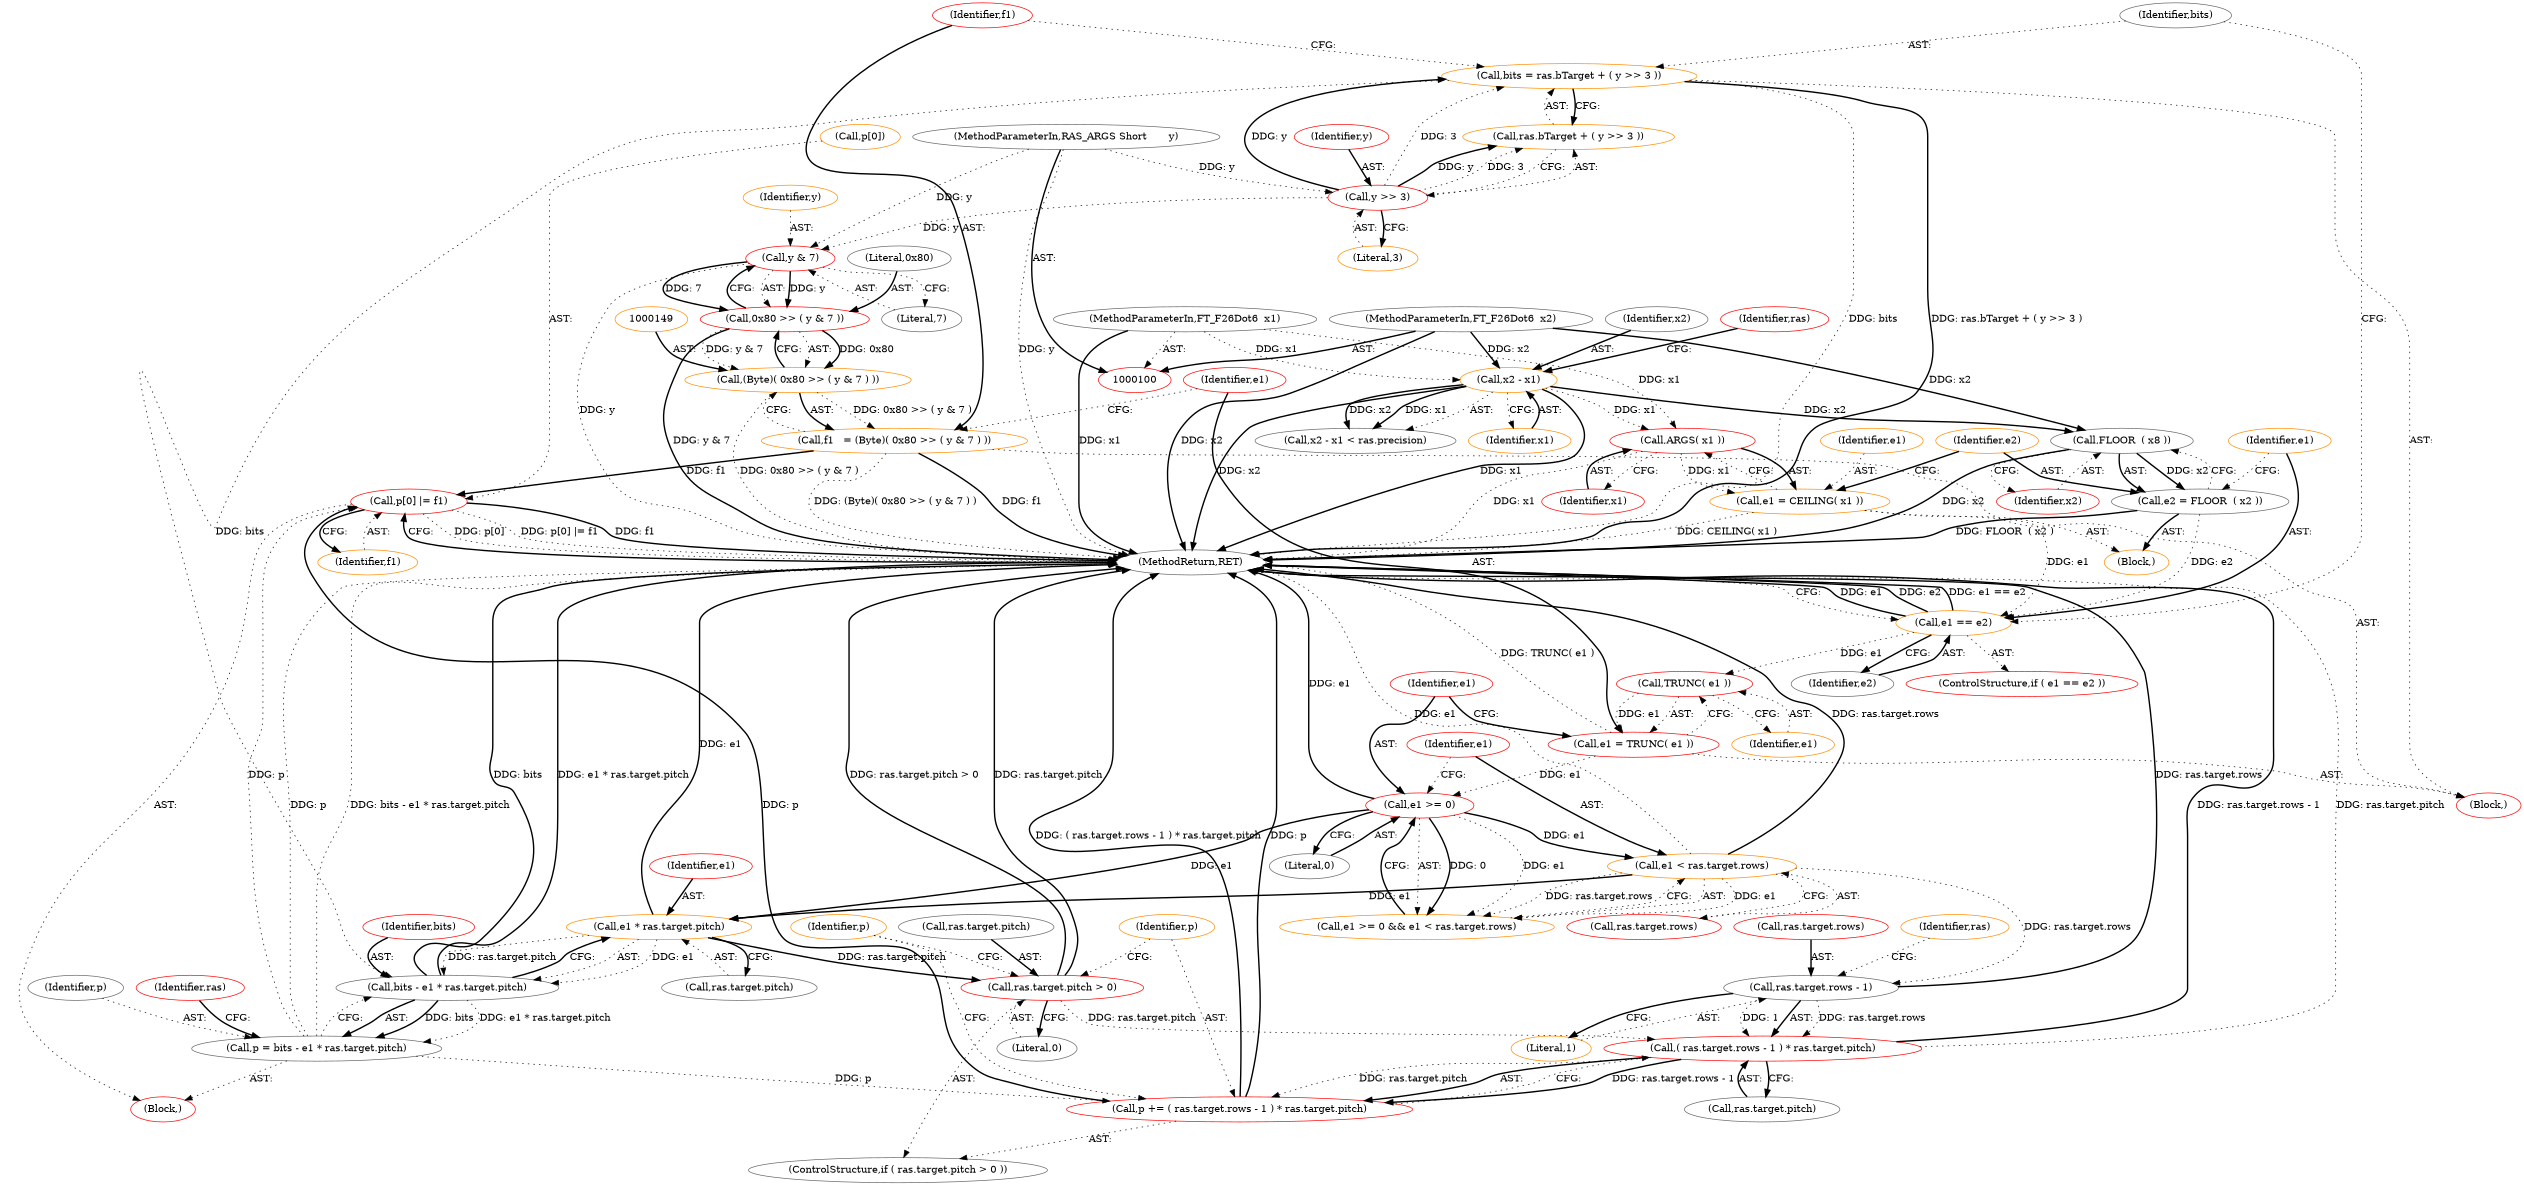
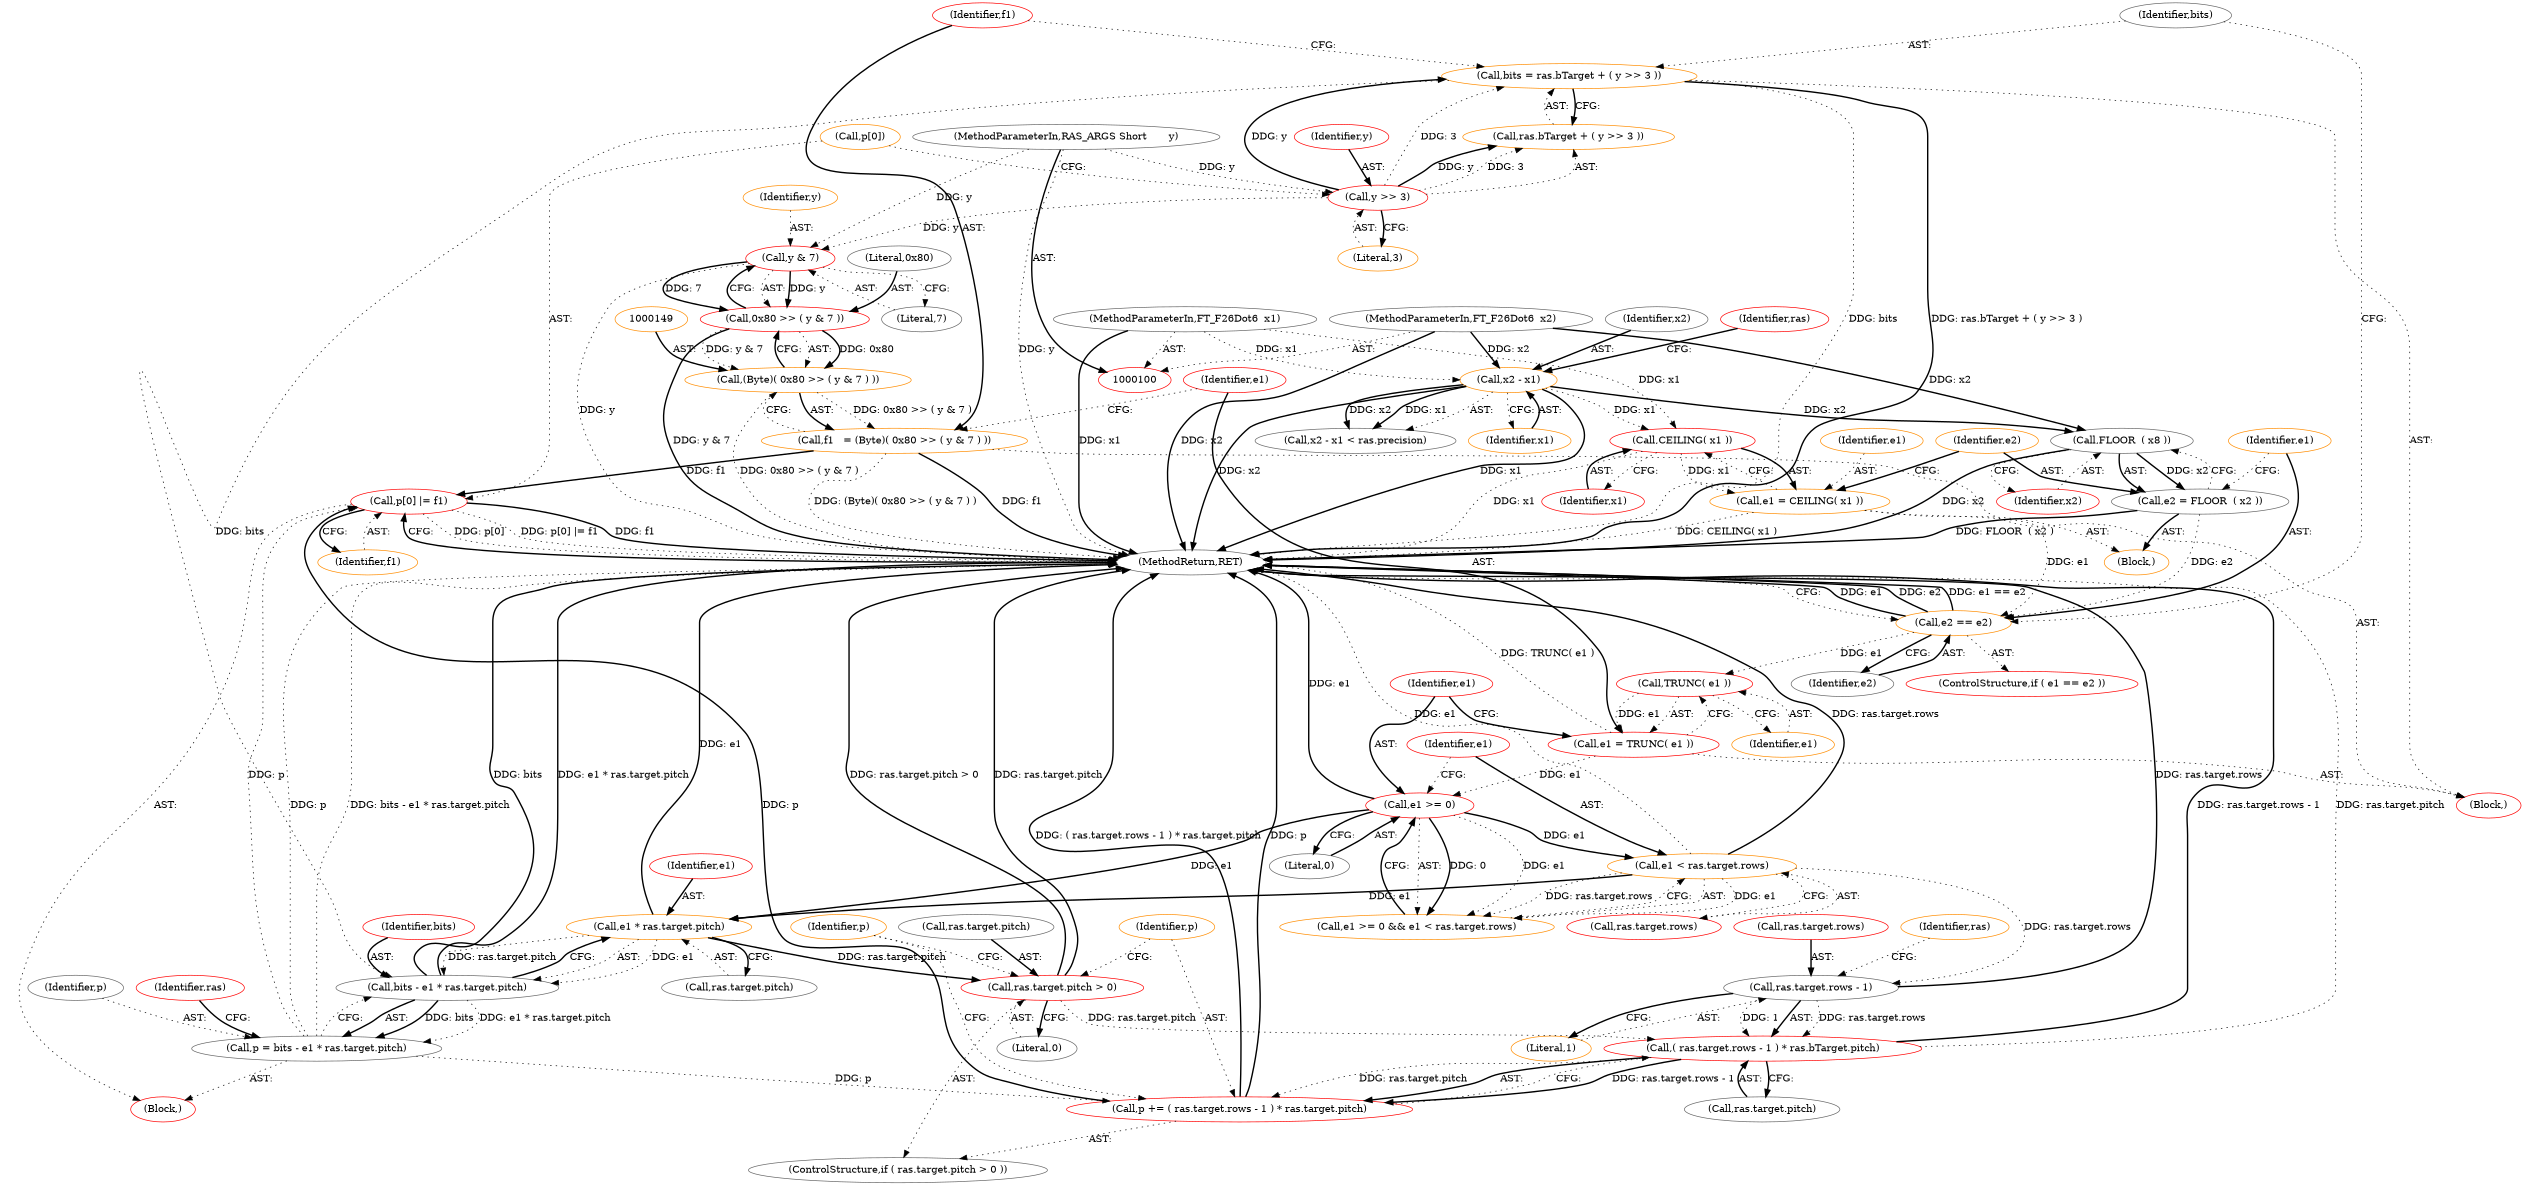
edge "(Call,ras.bTarget + ( y >> 3 ))" -> "(Call,y >> 3)": now "(Call,p[0])" -> "(Call,y >> 3)"
edge "(MethodParameterIn,FT_F26Dot6  x2)" -> "1000100": style bold -> dotted
node "(Call,ARGS( x1 ))": label "(Call,ARGS( x1 ))" -> "(Call,CEILING( x1 ))"
node "(Call,e1 == e2)": label "(Call,e1 == e2)" -> "(Call,e2 == e2)"
node "(Call,( ras.target.rows - 1 ) * ras.target.pitch)": label "(Call,( ras.target.rows - 1 ) * ras.target.pitch)" -> "(Call,( ras.target.rows - 1 ) * ras.bTarget.pitch)"
